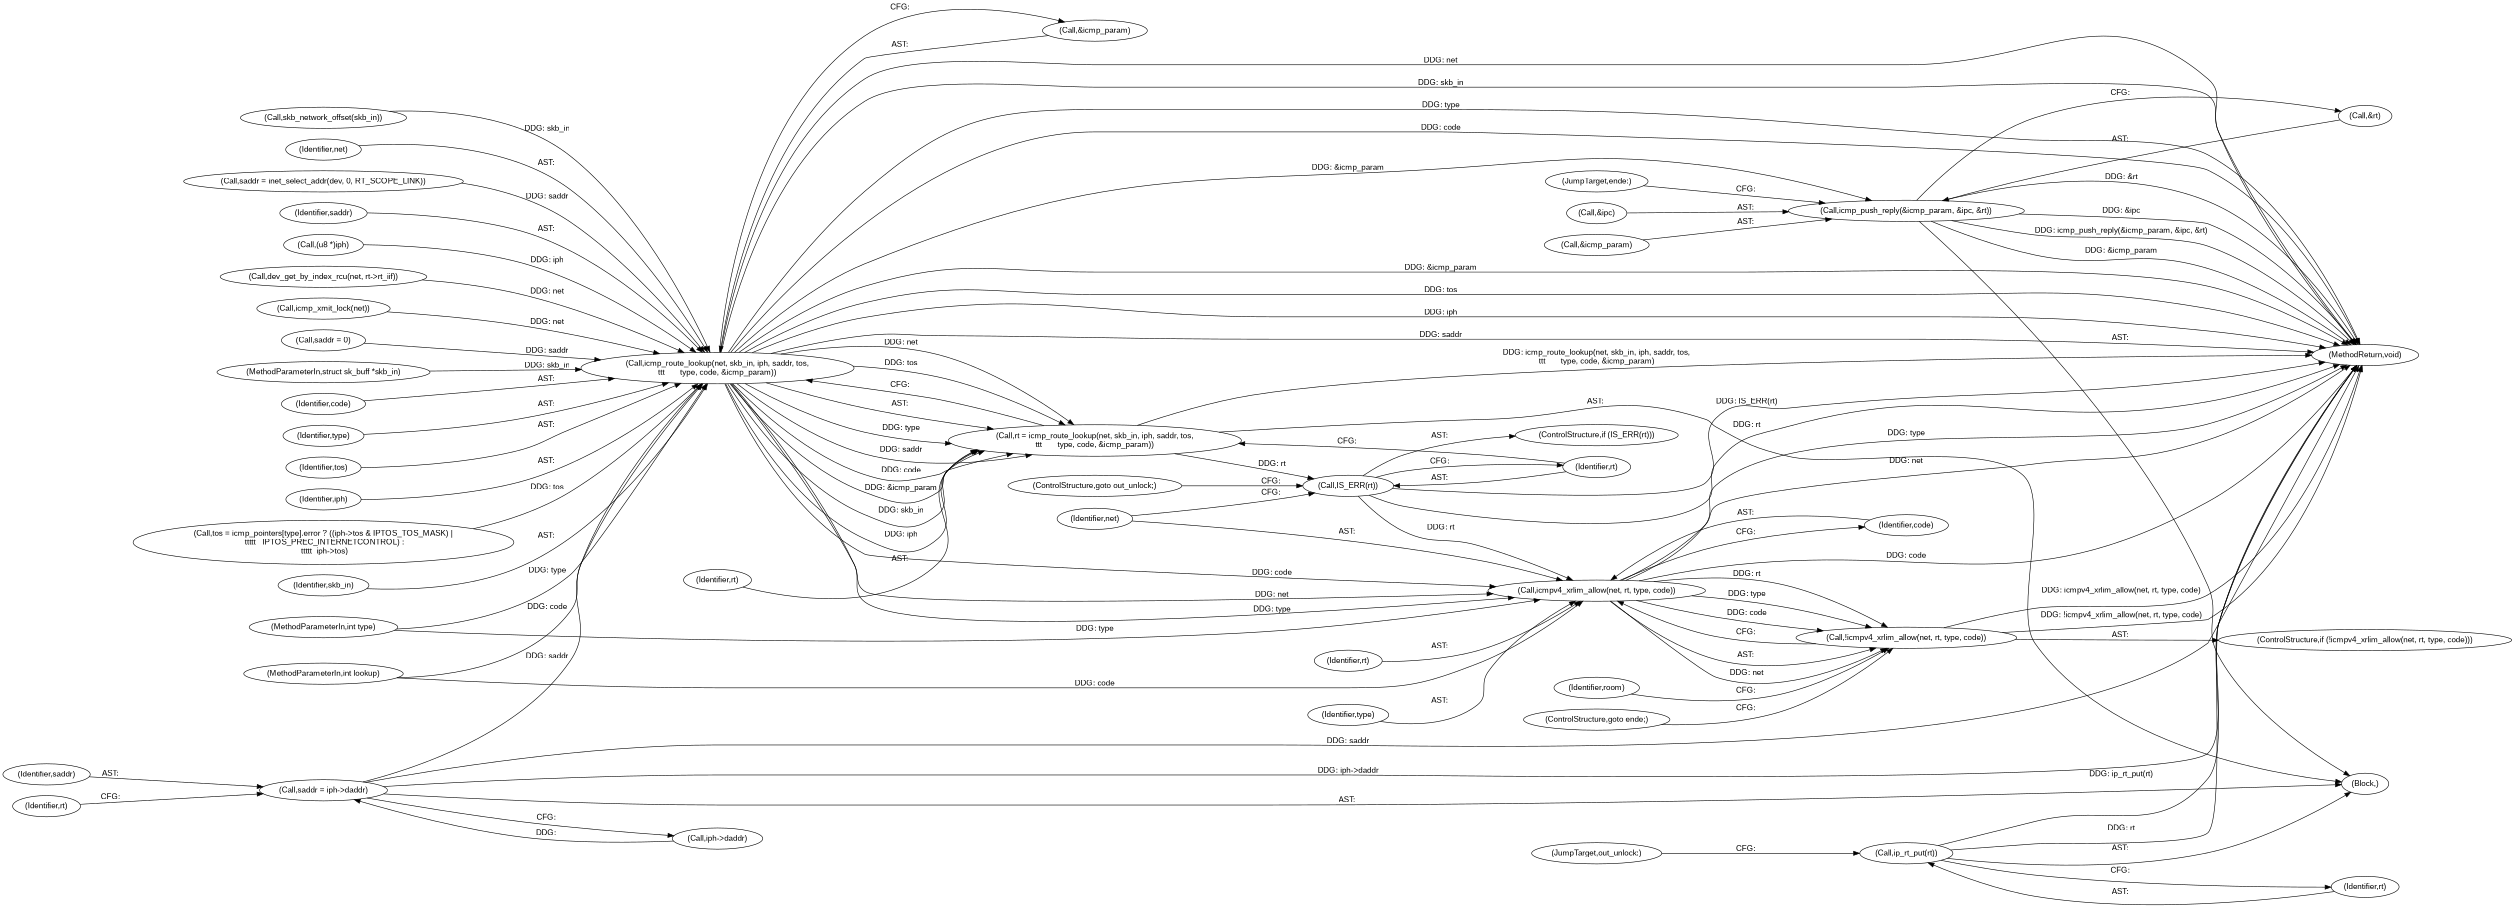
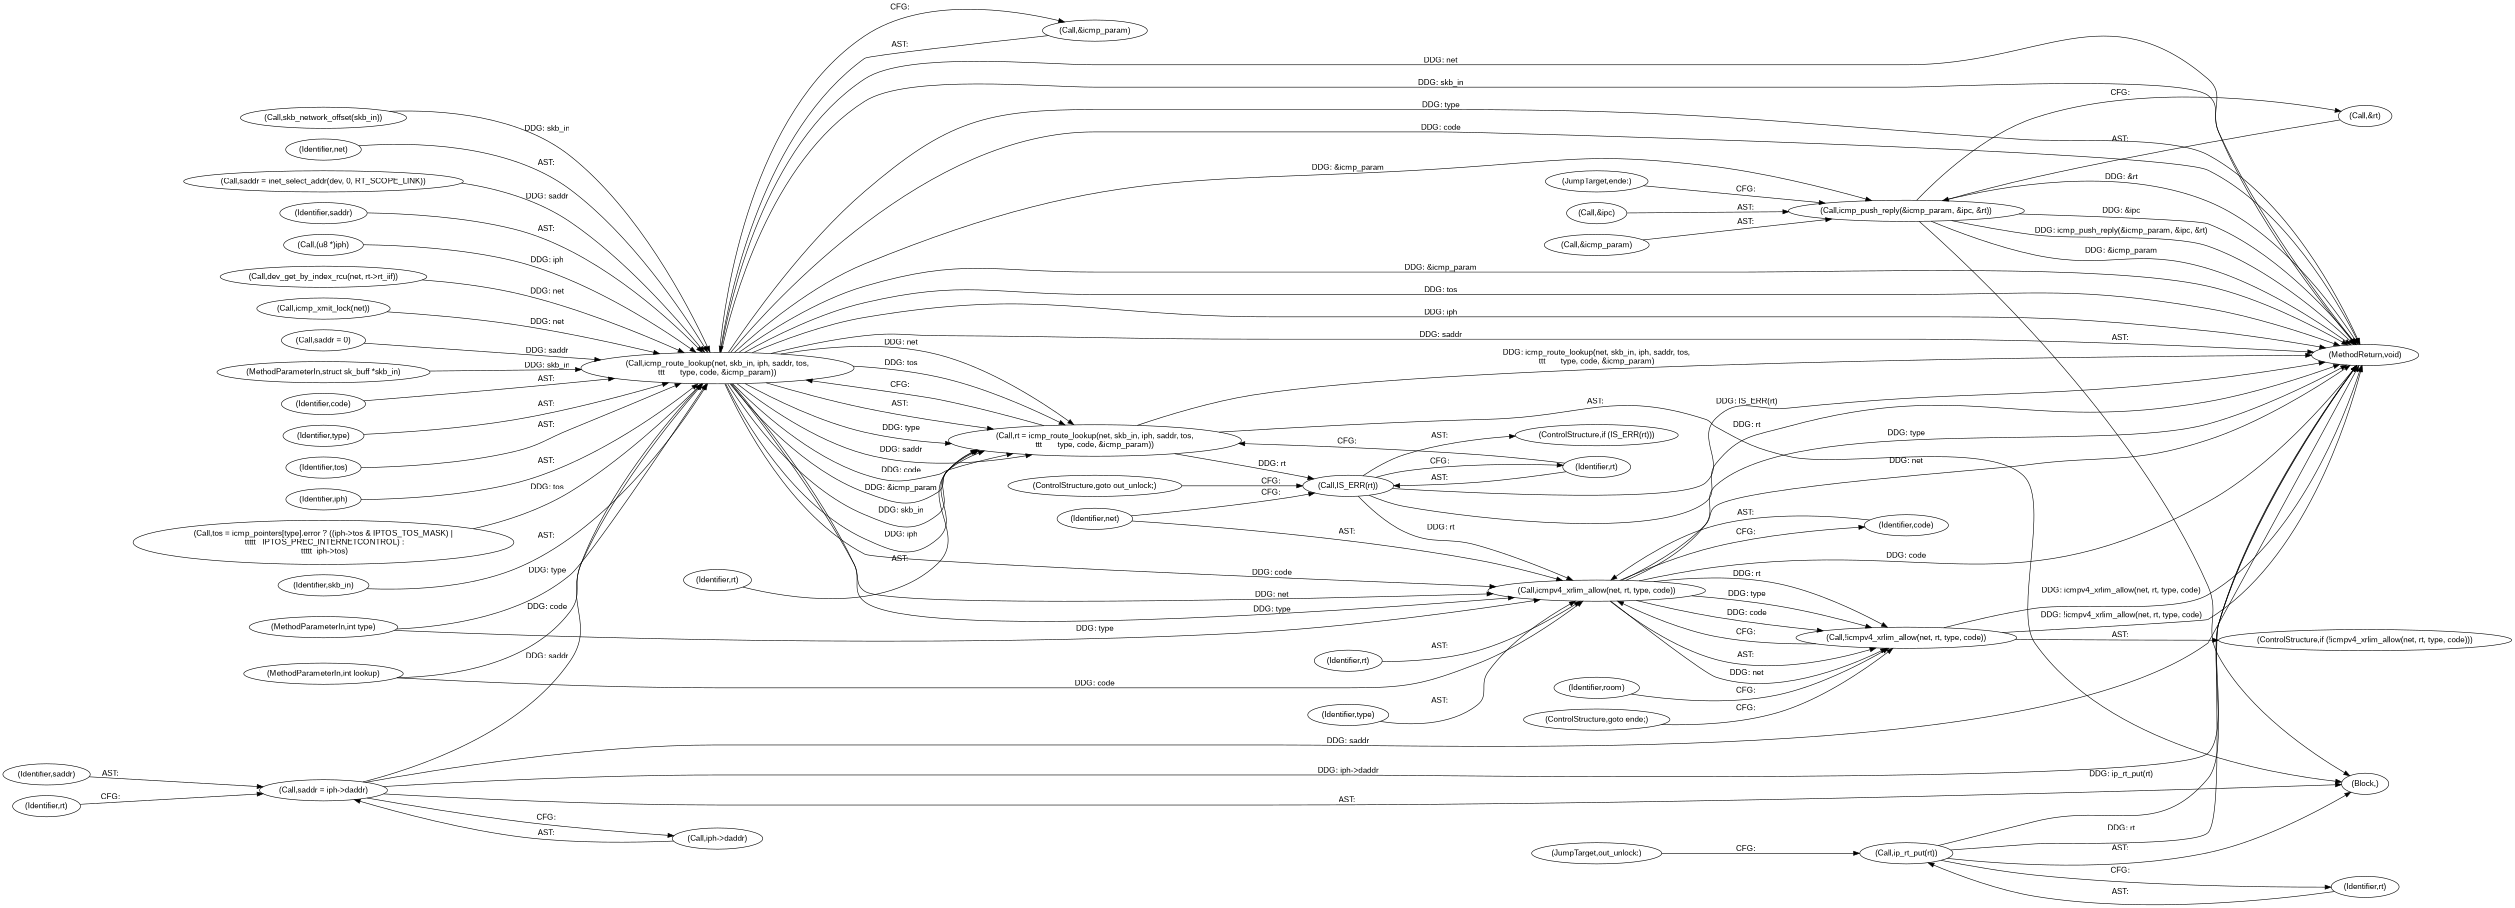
edge "(Call,iph->daddr)" -> "(Call,saddr = iph->daddr)": label "DDG: " -> "AST: "
